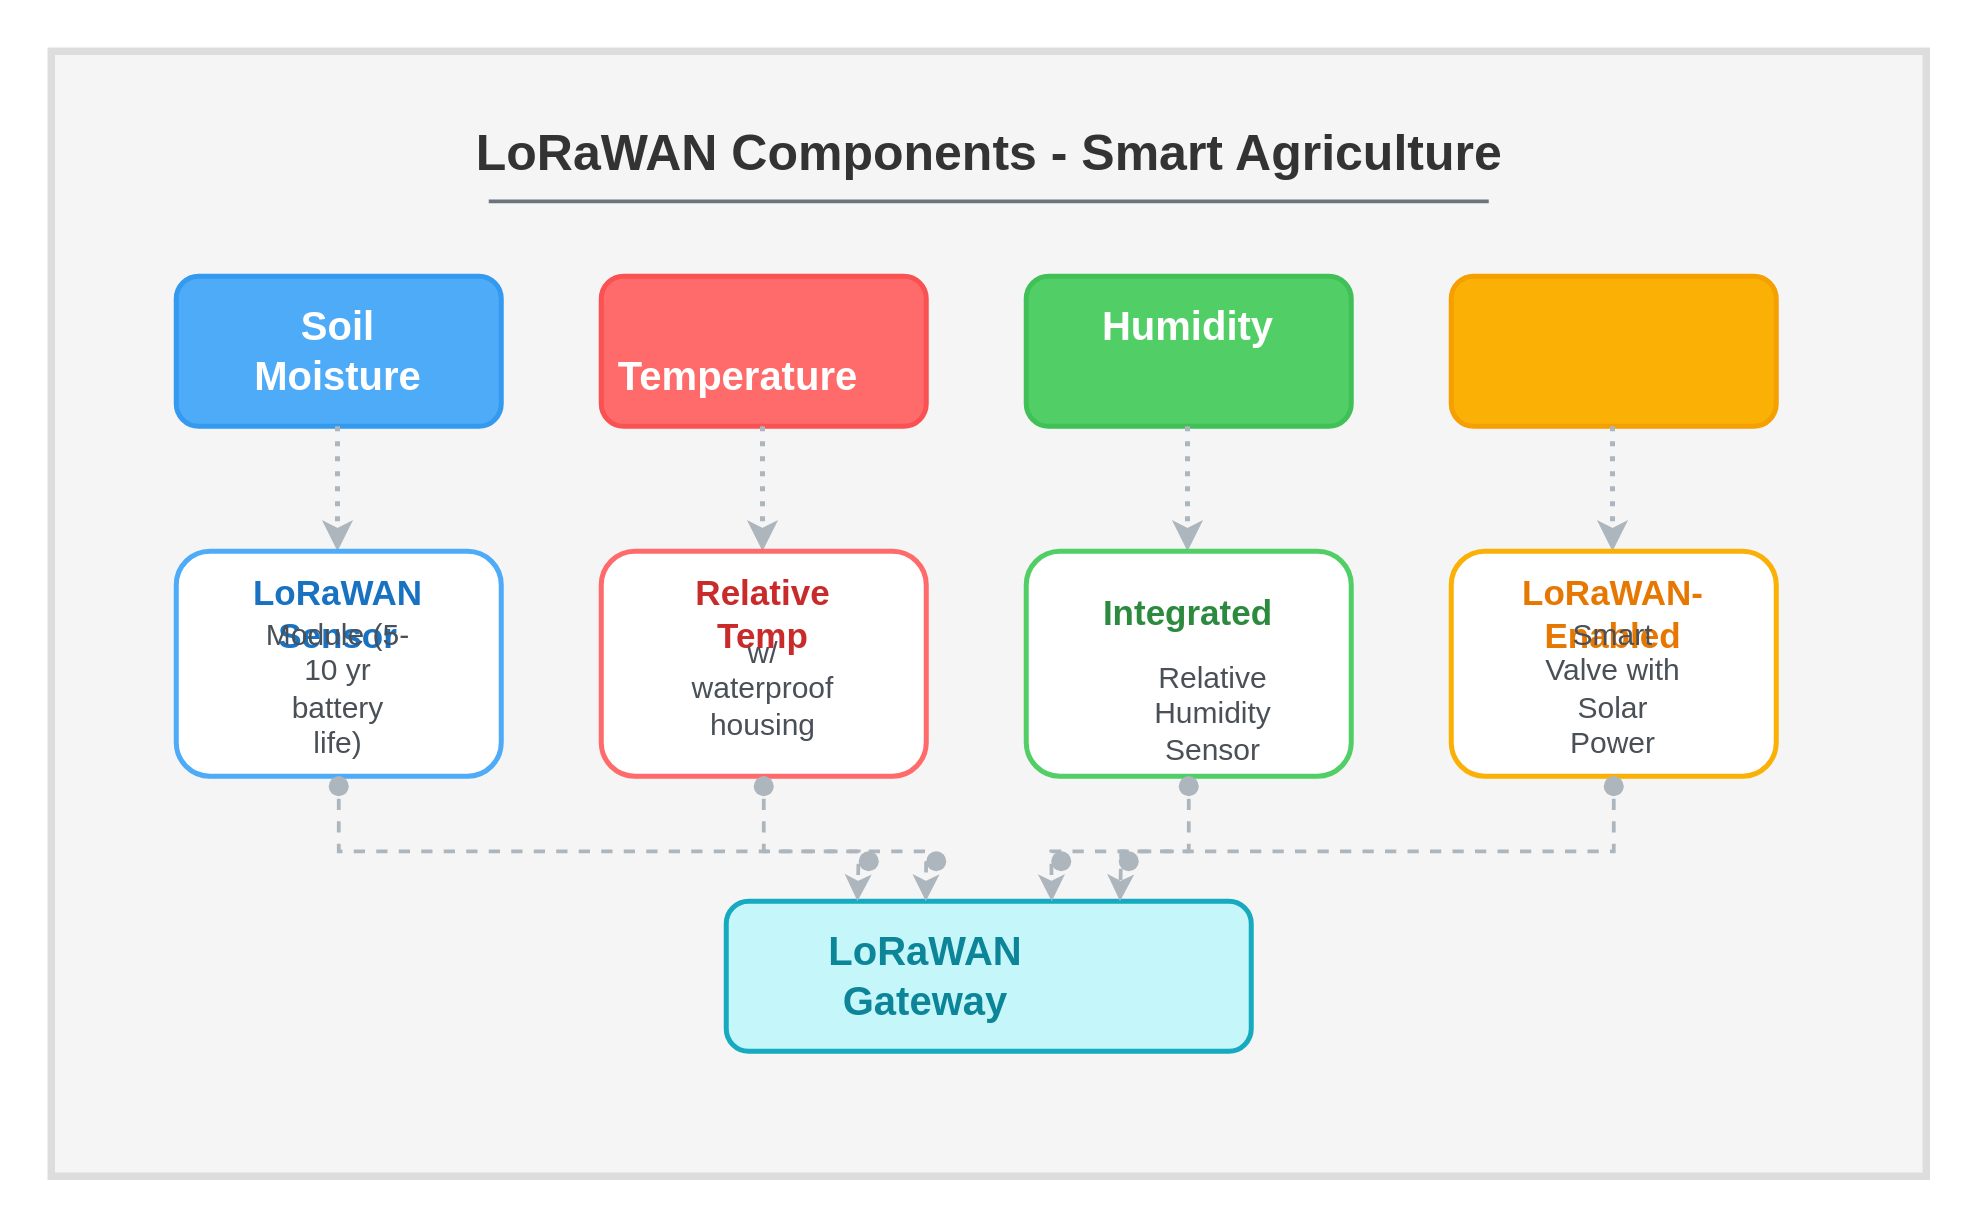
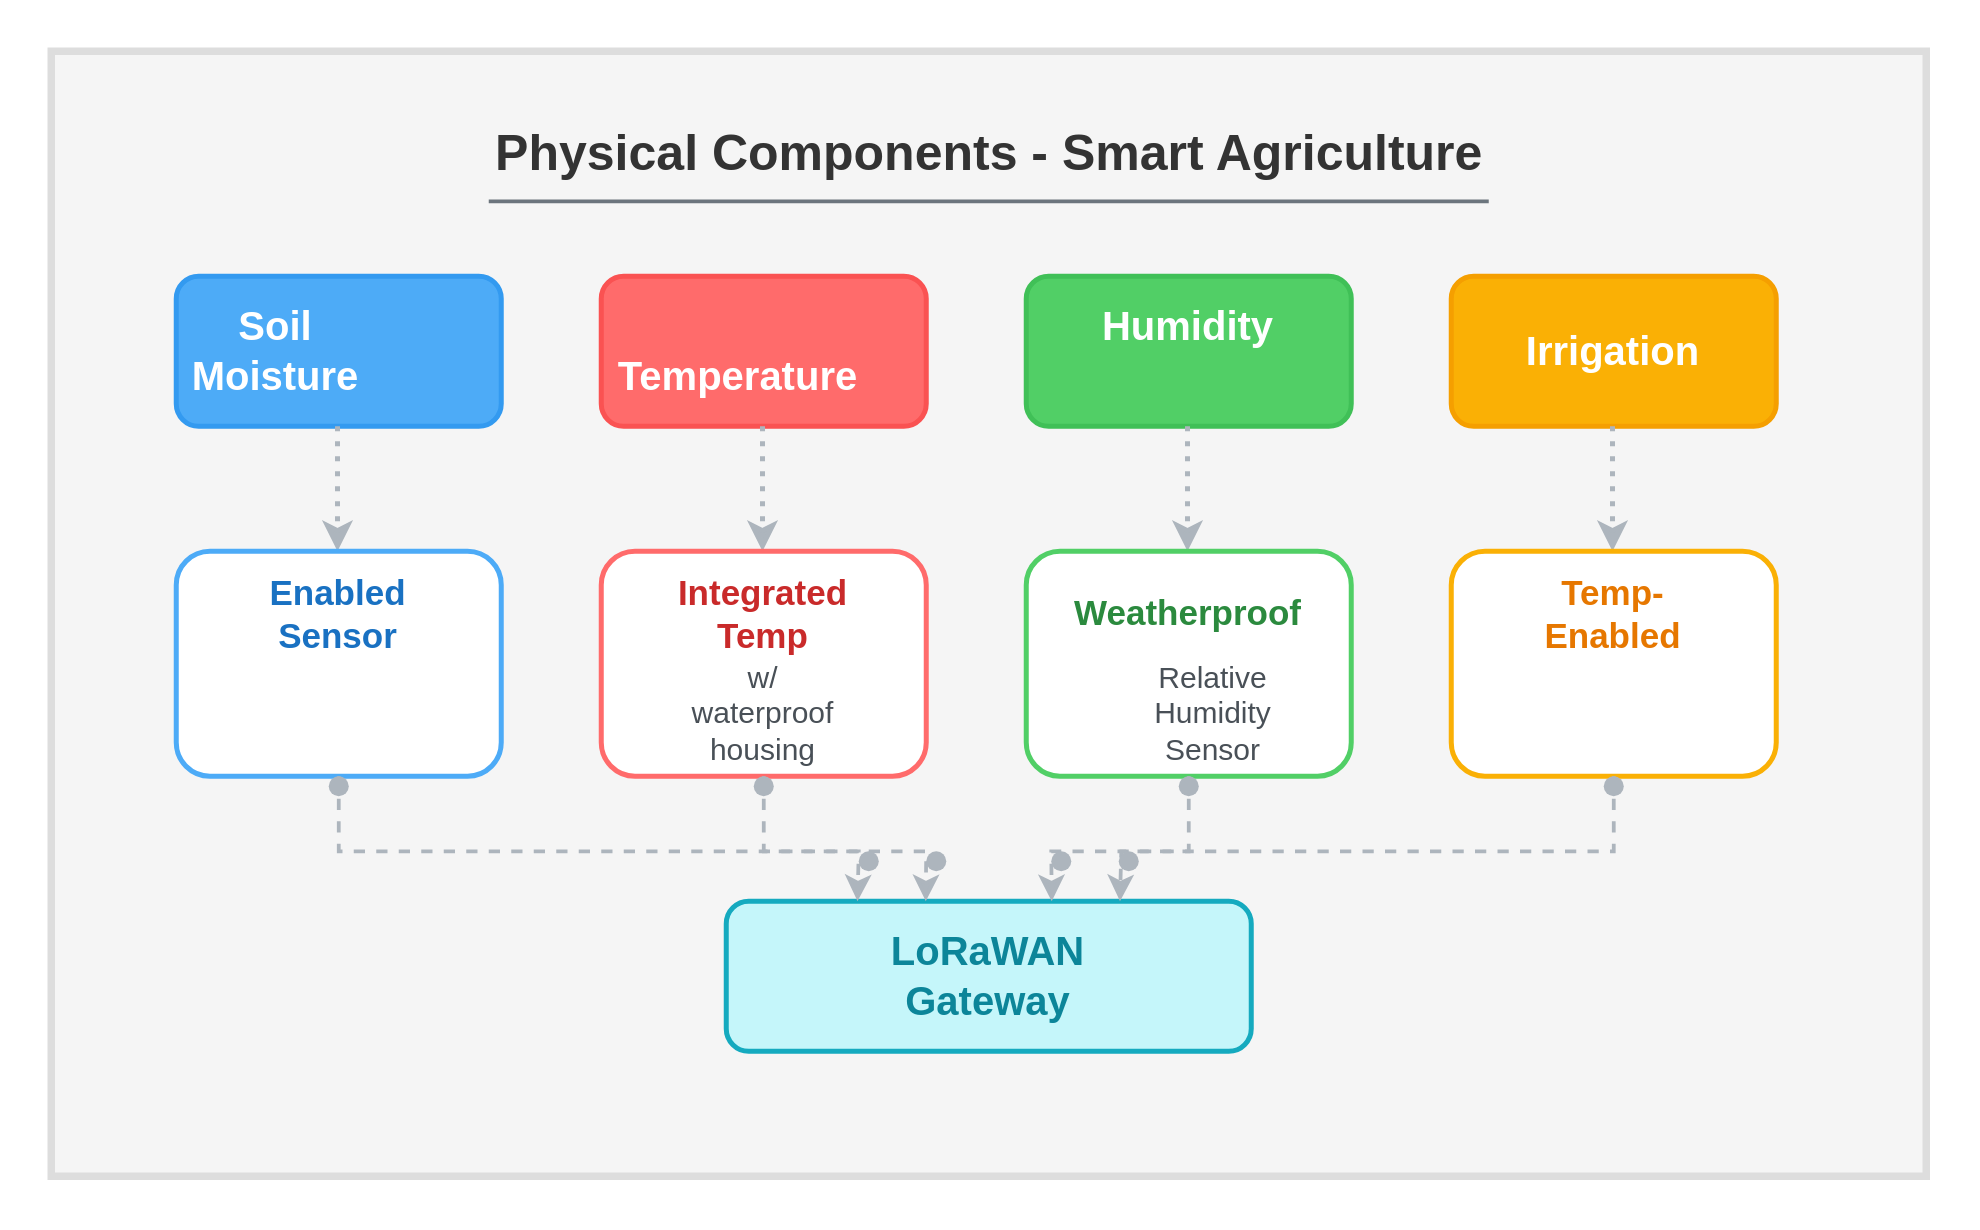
node "LoRaWAN Components - Smart Agriculture": label "LoRaWAN Components - Smart Agriculture" -> "Physical Components - Smart Agriculture"
node "Soil Moisture": moved (339, 351) -> (276, 351)
node "Irrigation": added
node "LoRaWAN Sensor": label "LoRaWAN Sensor" -> "Enabled Sensor"
node "Relative Temp": label "Relative Temp" -> "Integrated Temp"
node "Integrated": label "Integrated" -> "Weatherproof"
node "LoRaWAN-Enabled": label "LoRaWAN-Enabled" -> "Temp-Enabled"
node "Module (5-10 yr battery life)": removed
node "w/ waterproof housing": moved (764, 689) -> (764, 714)
node "Smart Valve with Solar Power": removed
node "LoRaWAN Gateway": moved (926, 976) -> (989, 976)
